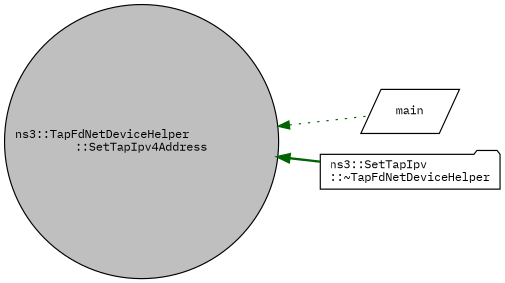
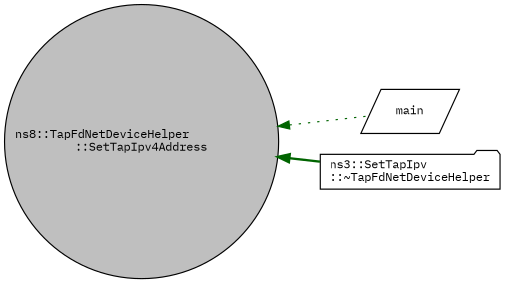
node "ns3::TapFdNetDeviceHelper ::SetTapIpv4Address": label "ns3::TapFdNetDeviceHelper ::SetTapIpv4Address" -> "ns8::TapFdNetDeviceHelper ::SetTapIpv4Address"
